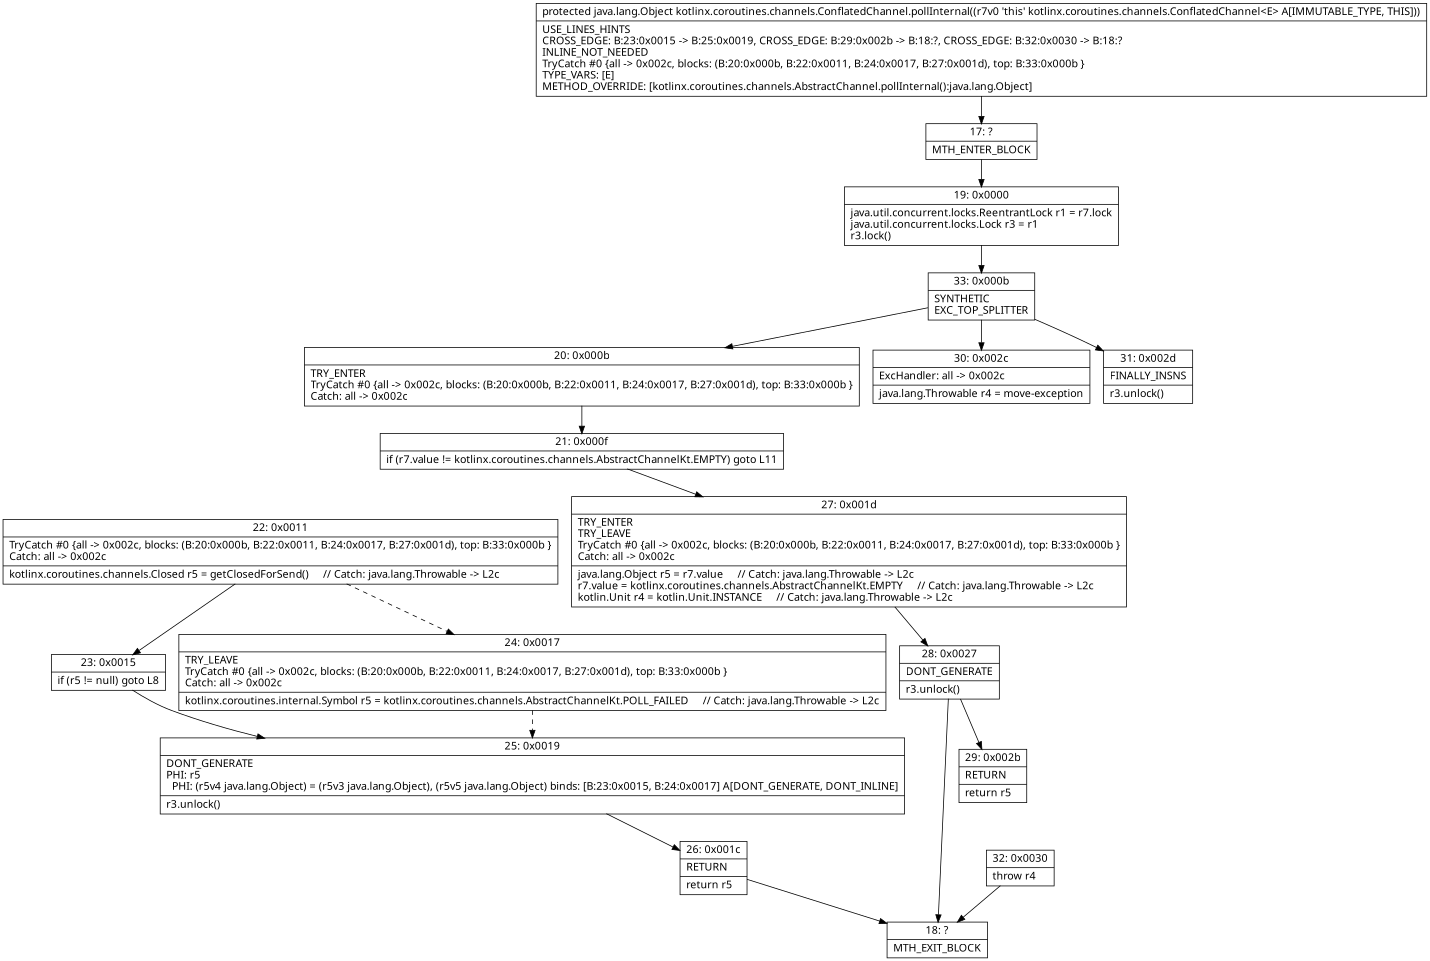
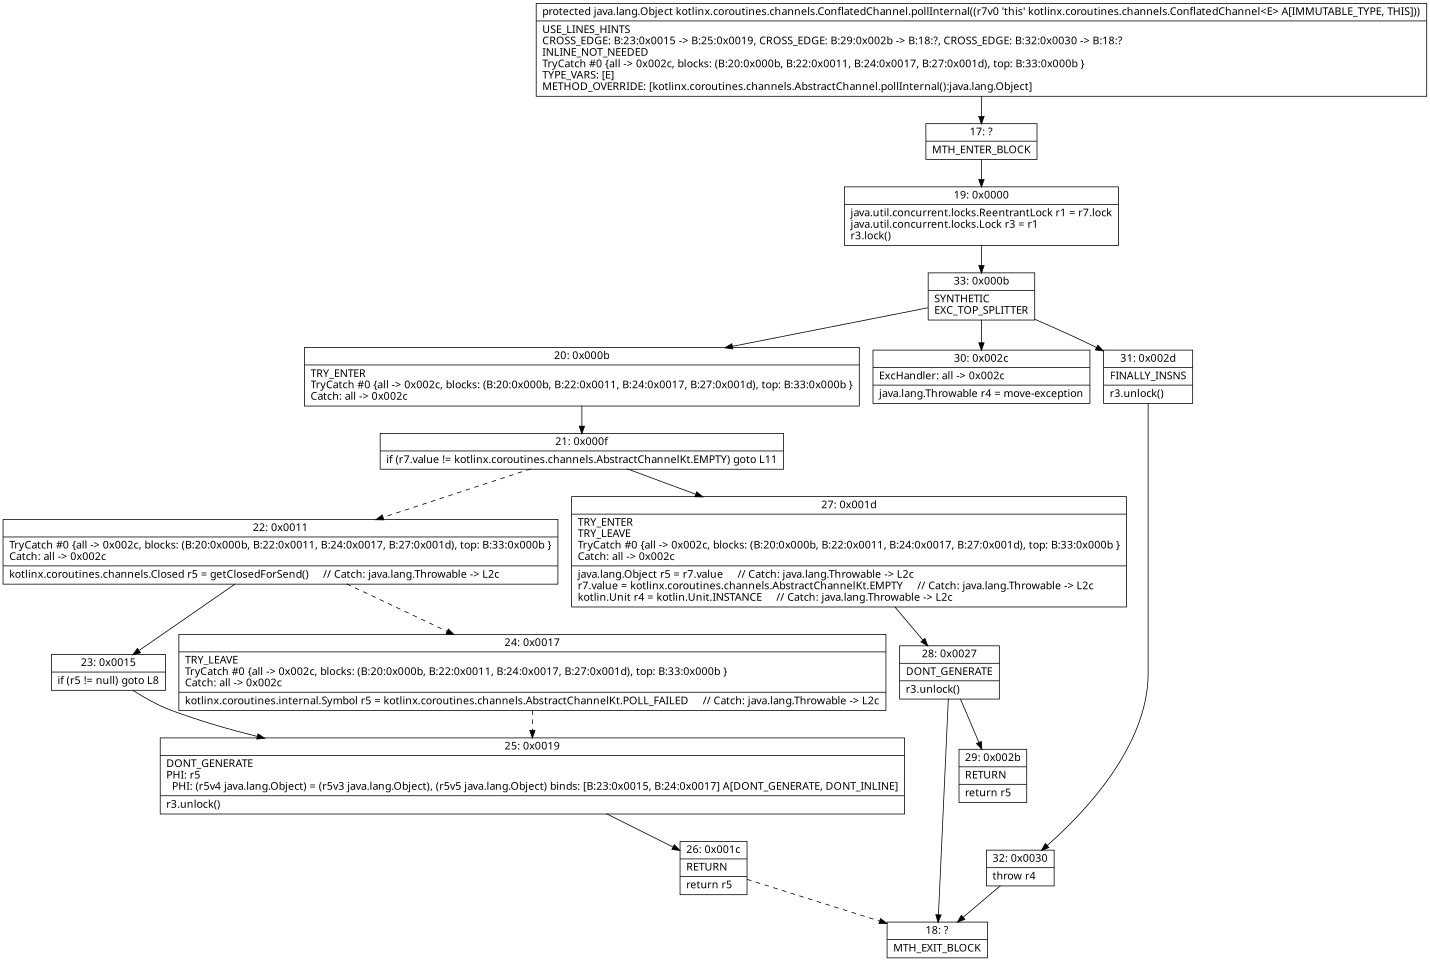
edge "21: 0x000f" -> "22: 0x0011": added
edge "31: 0x002d" -> "32: 0x0030": added
edge "26: 0x001c" -> "18: ?": style solid -> dashed
